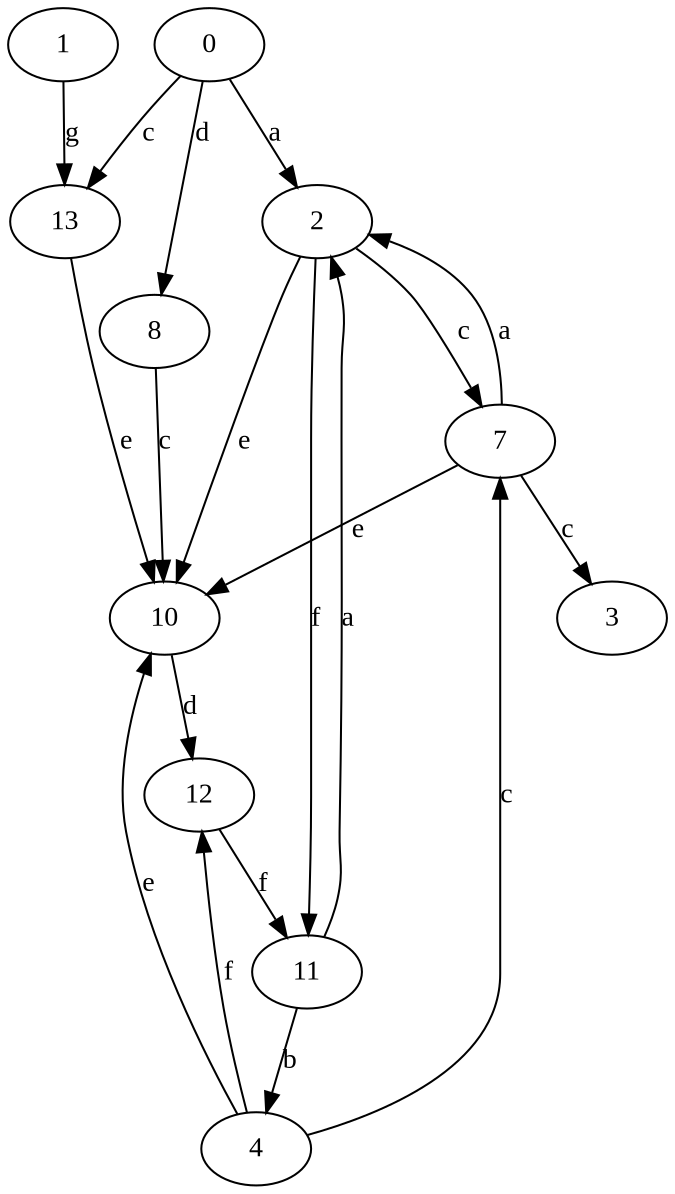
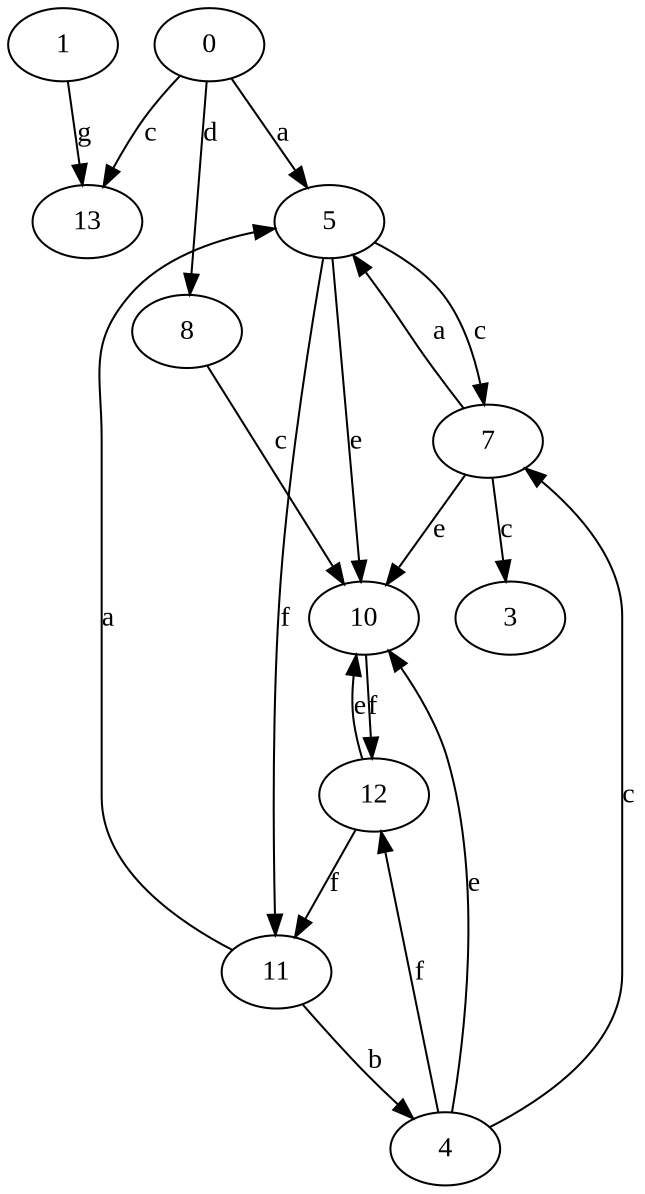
node "2": label "2" -> "5"
edge "13" -> "10": now "12" -> "10"
edge "10" -> "12": label "d" -> "f"
